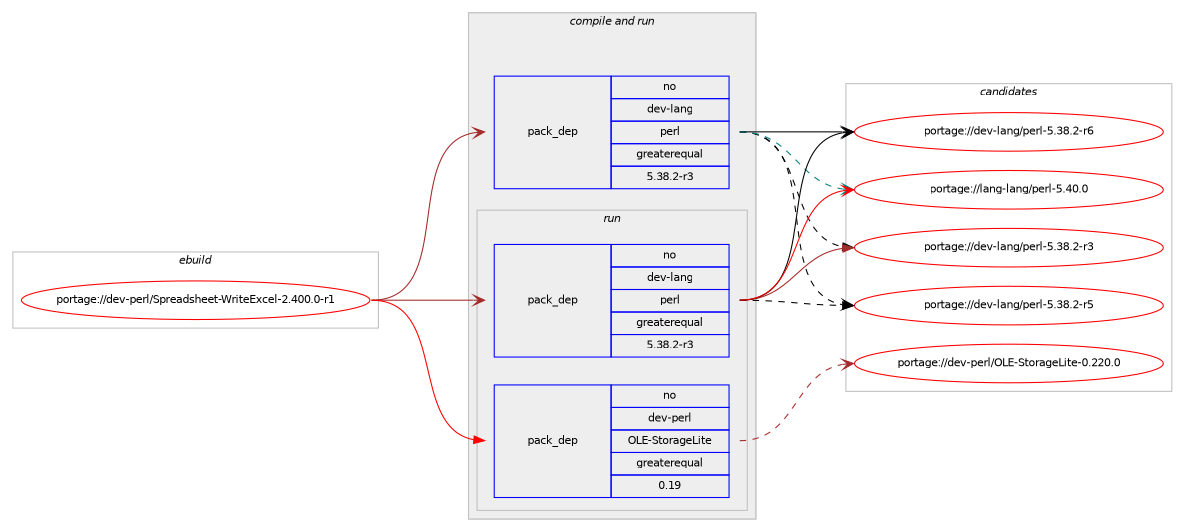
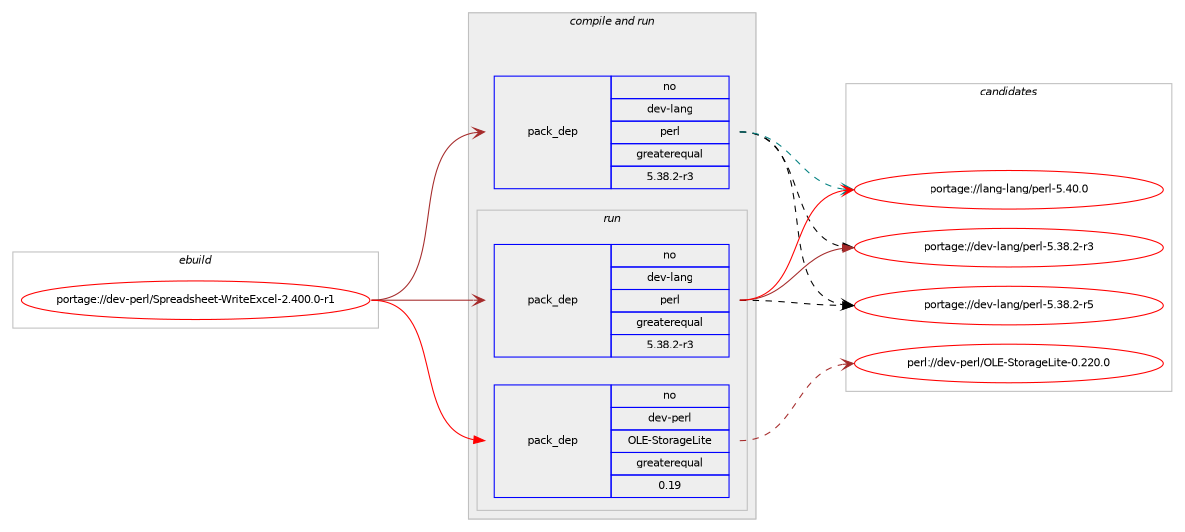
node "portage://dev-lang/perl-5.38.2-r6": removed
node "portage://dev-perl/OLE-StorageLite-0.220.0": label "portage://dev-perl/OLE-StorageLite-0.220.0" -> "perl://dev-perl/OLE-StorageLite-0.220.0"
